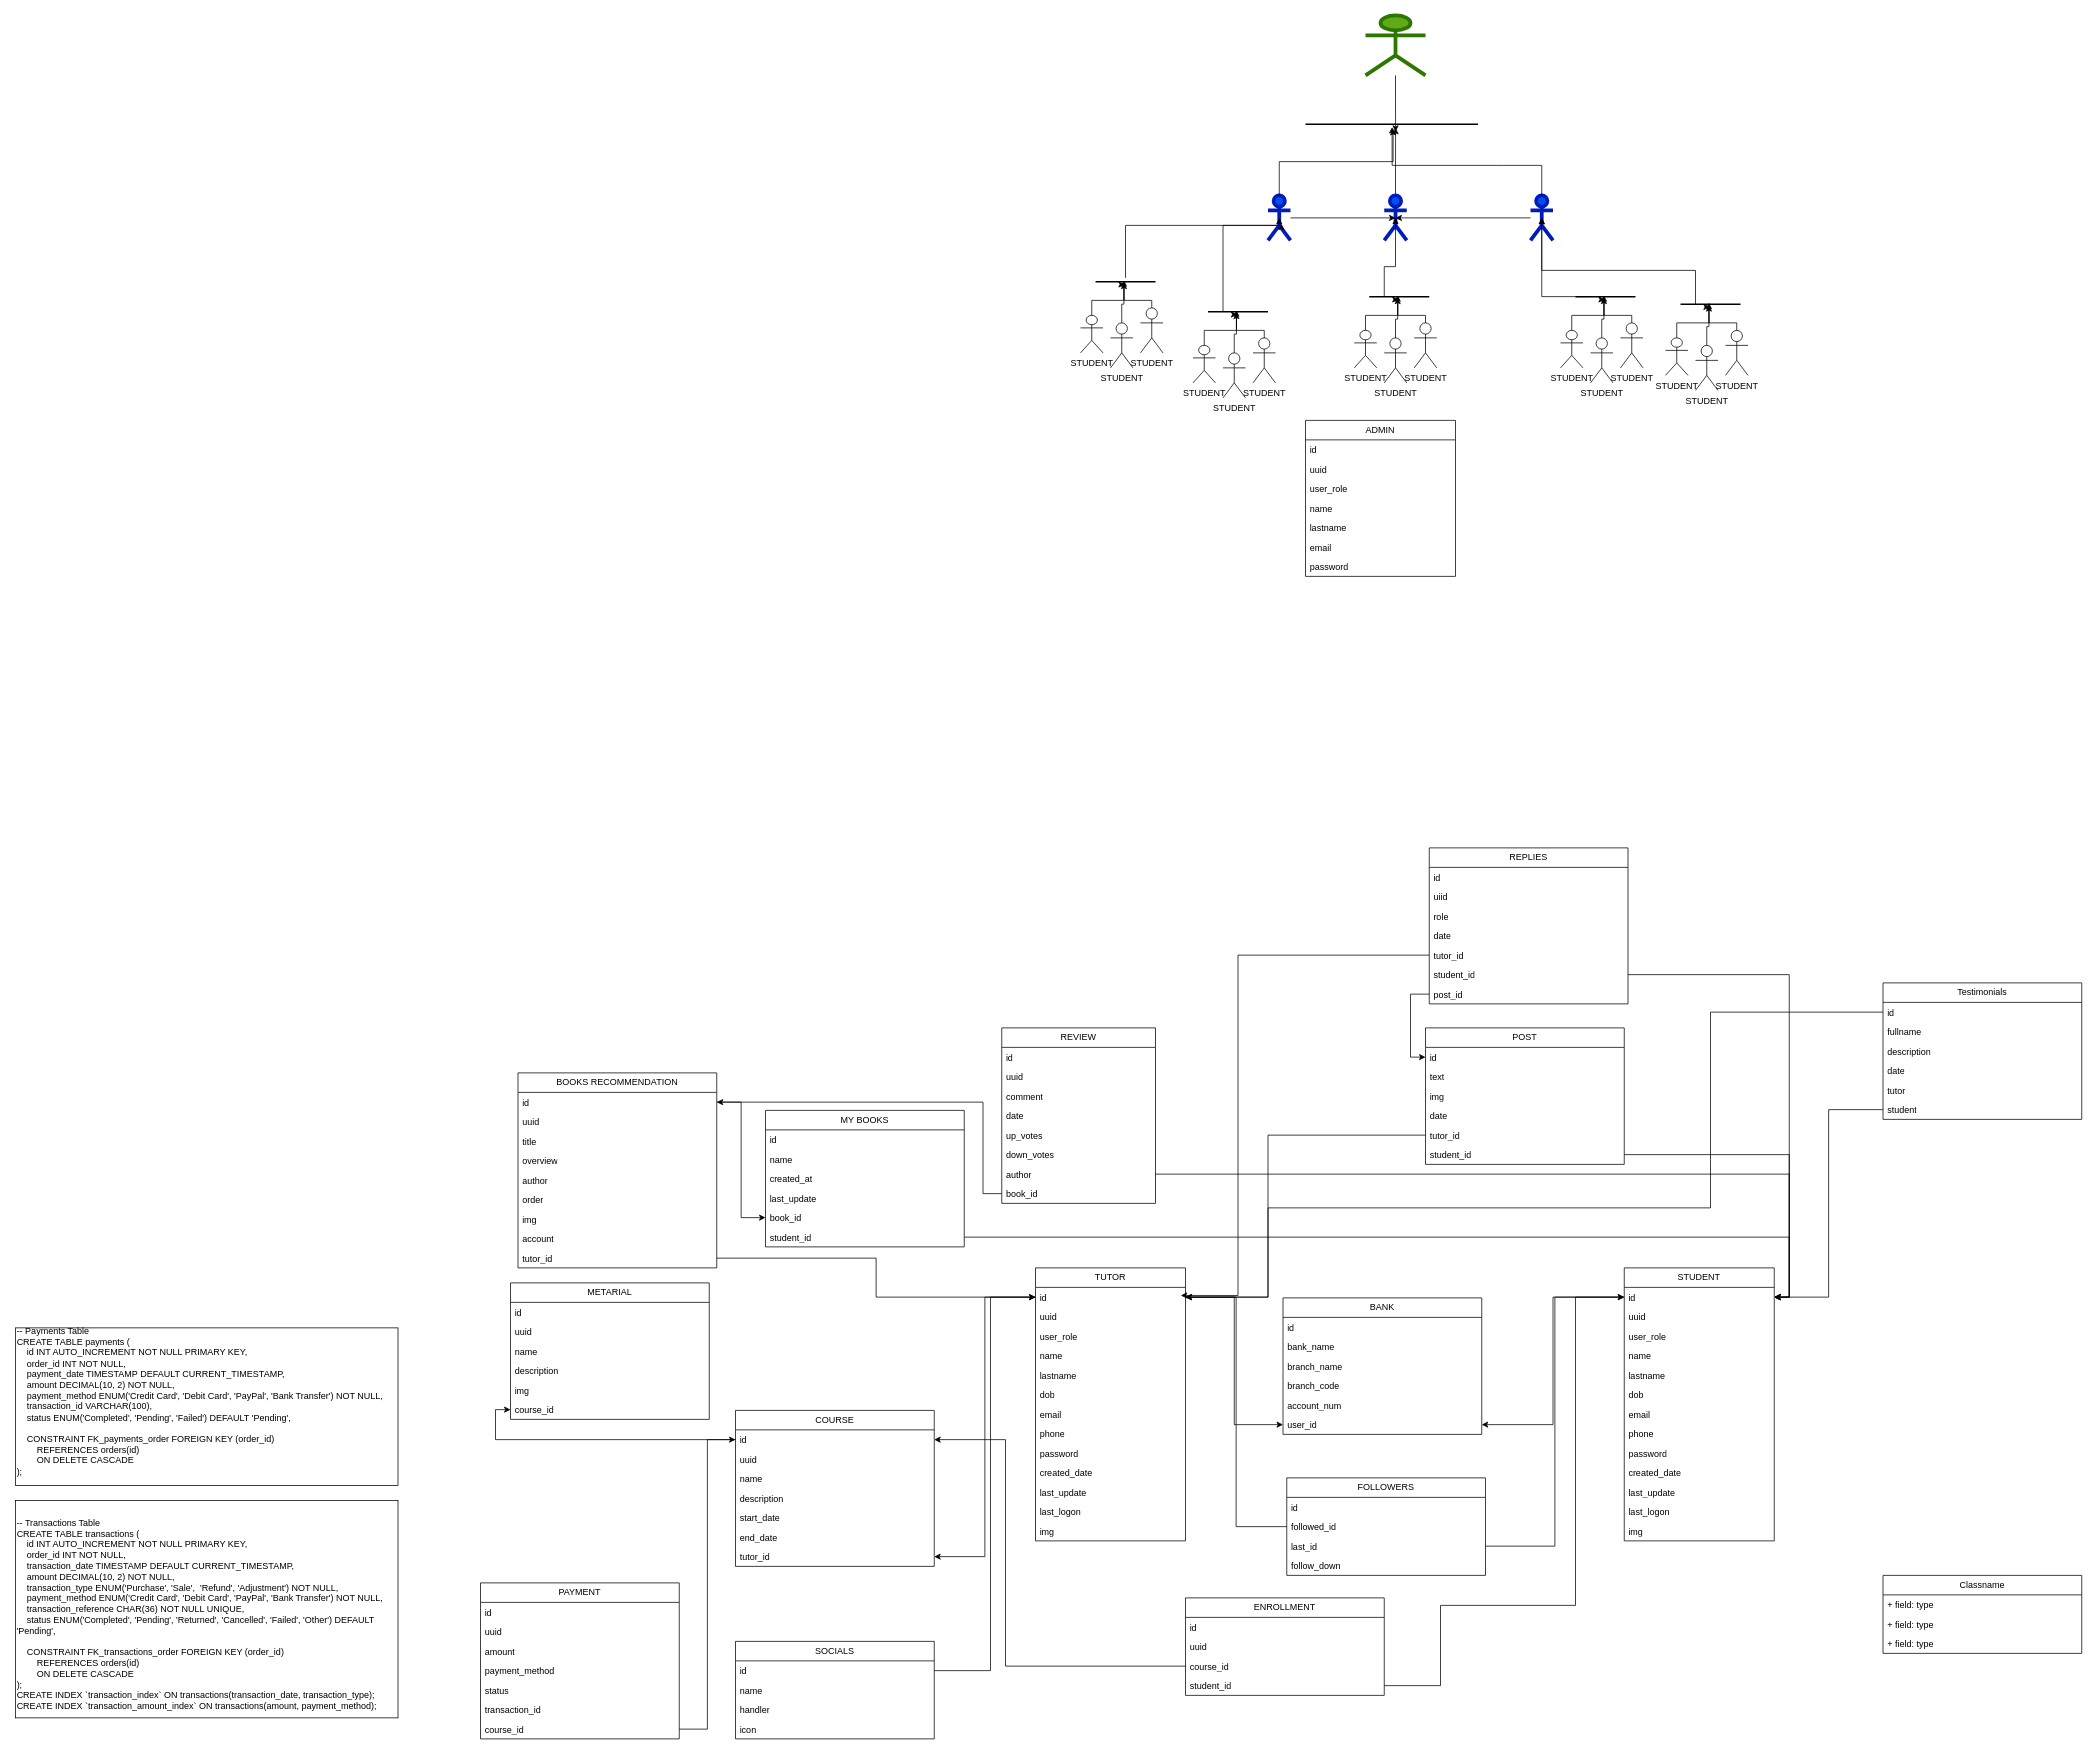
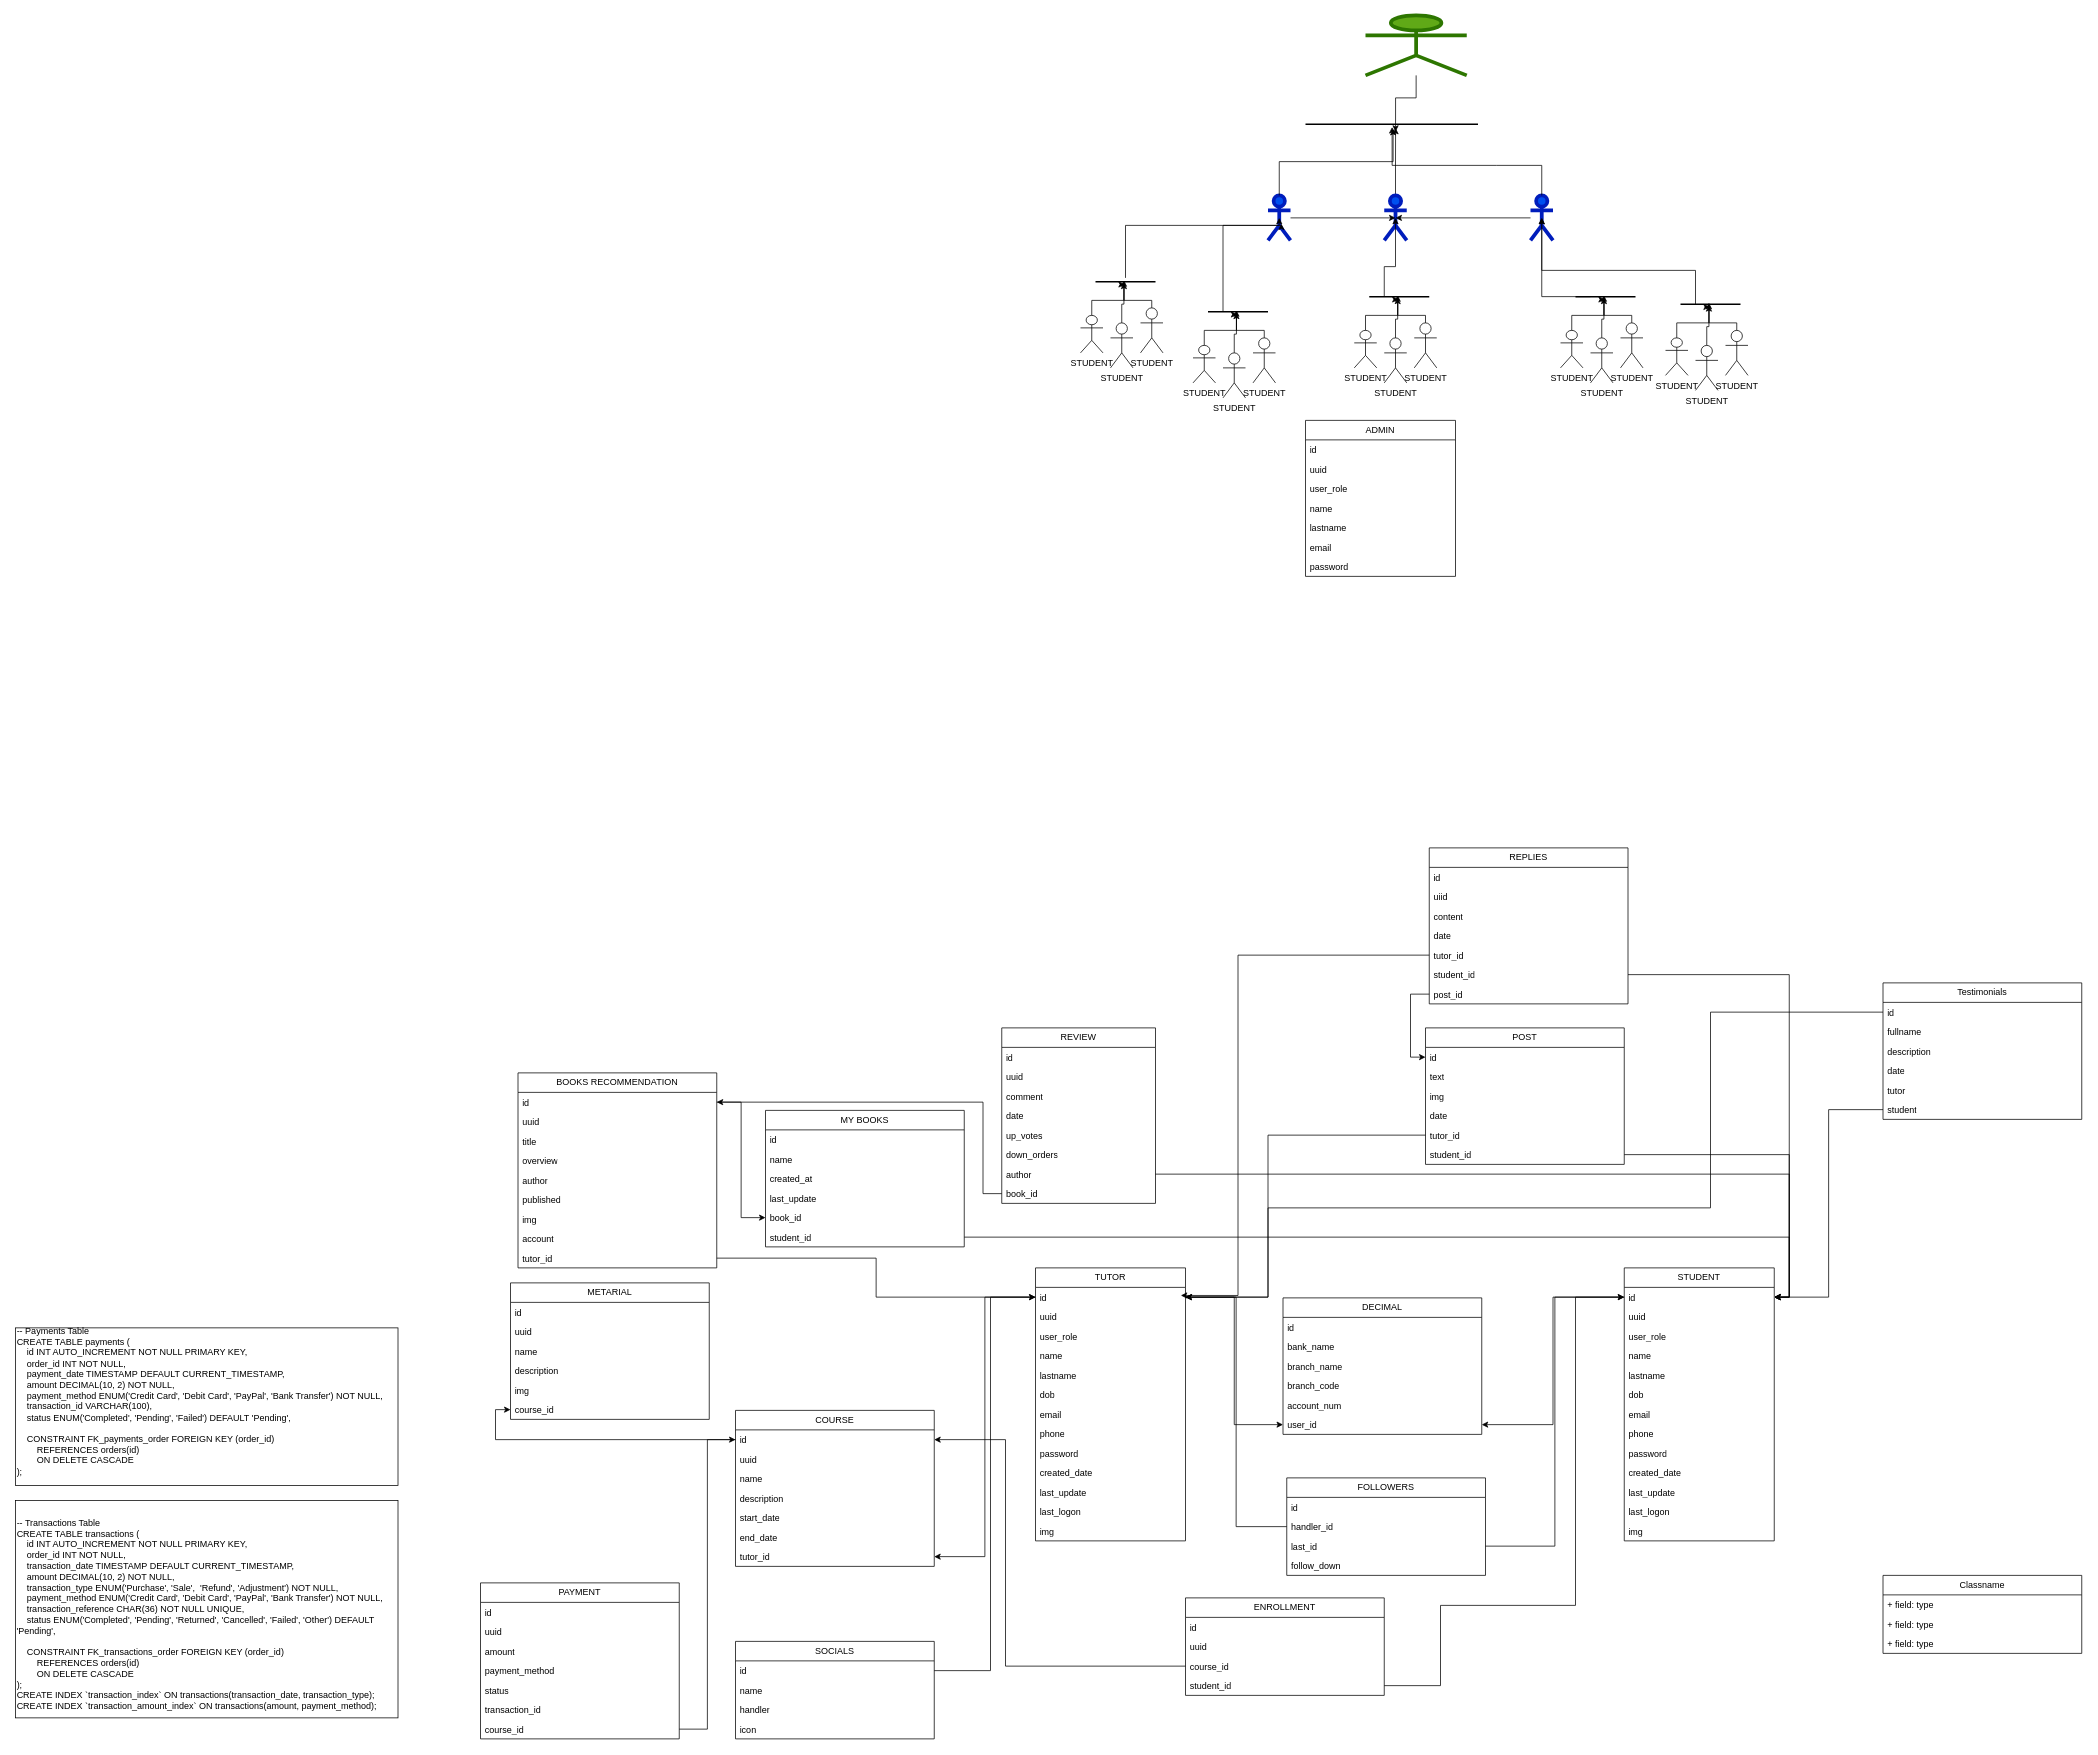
node "SUPER ADMIN": size 60x60 -> 101x60
node "role": label "role" -> "content"
node "down_votes": label "down_votes" -> "down_orders"
node "order": label "order" -> "published"
node "BANK": label "BANK" -> "DECIMAL"
node "followed_id": label "followed_id" -> "handler_id"
